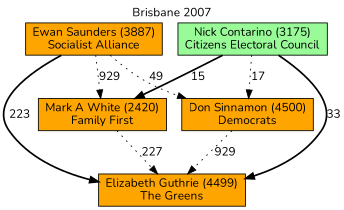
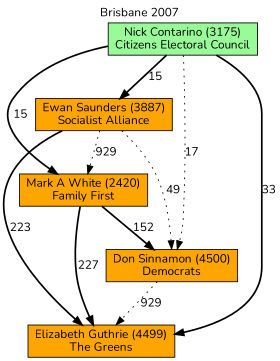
edge "Nick Contarino (3175) Citizens Electoral Council" -> "Ewan Saunders (3887) Socialist Alliance": added, label "15"
edge "Mark A White (2420) Family First" -> "Elizabeth Guthrie (4499) The Greens": style dotted -> bold
edge "Mark A White (2420) Family First" -> "Don Sinnamon (4500) Democrats": added, label "152"
